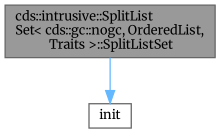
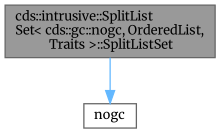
node "init": label "init" -> "nogc"
